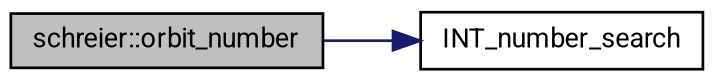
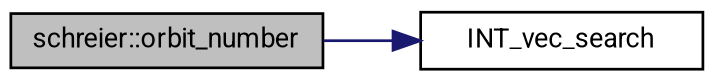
node "INT_number_search": label "INT_number_search" -> "INT_vec_search"
